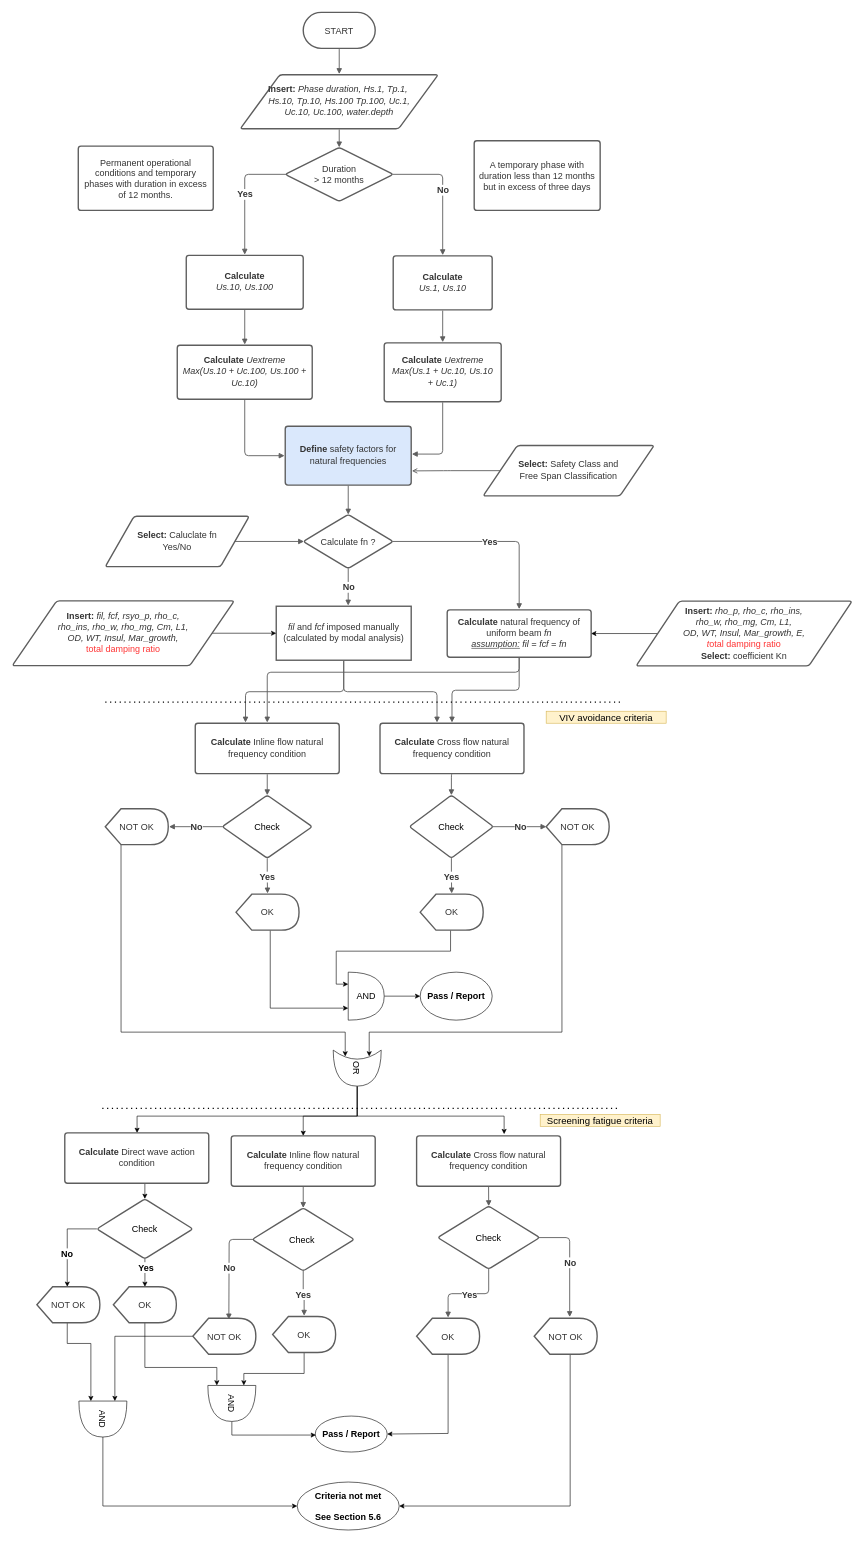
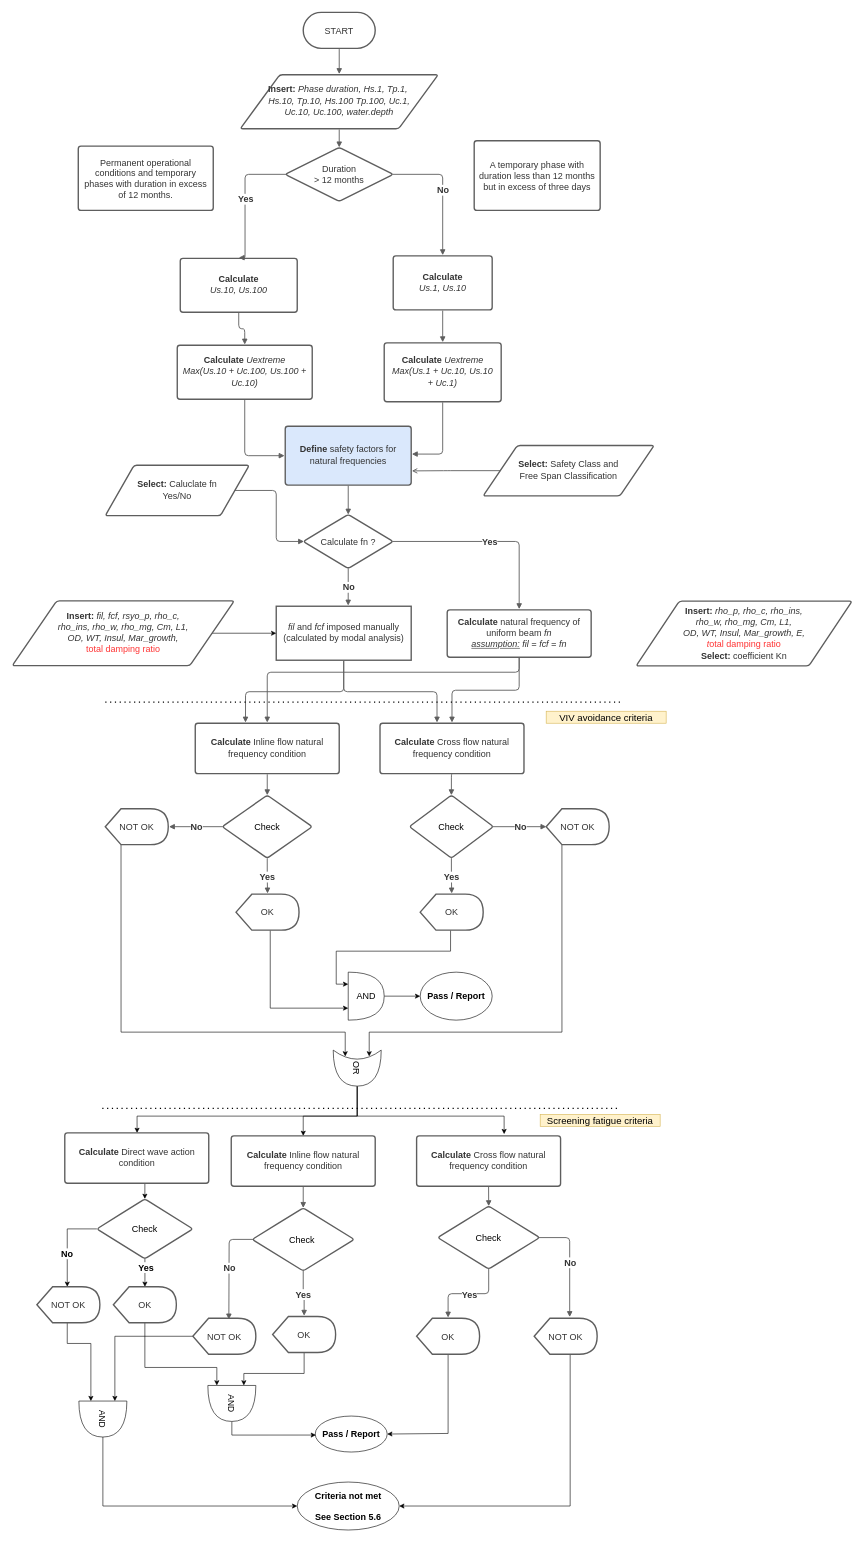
node "Calculate Us.10, Us.100": moved (245, 282) -> (239, 285)
node "Select: Caluclate fn Yes/No": moved (177, 542) -> (177, 491)
edge "Insert: rho_p, rho_c, rho_ins, rho_w, rho_mg, Cm, L1, OD, WT, Insul, Mar_growth, E, total damping ratioSelect: coefficient Kn" -> "Calculate natural frequency of uniform beam fn assumption: fil = fcf = fn": removed
